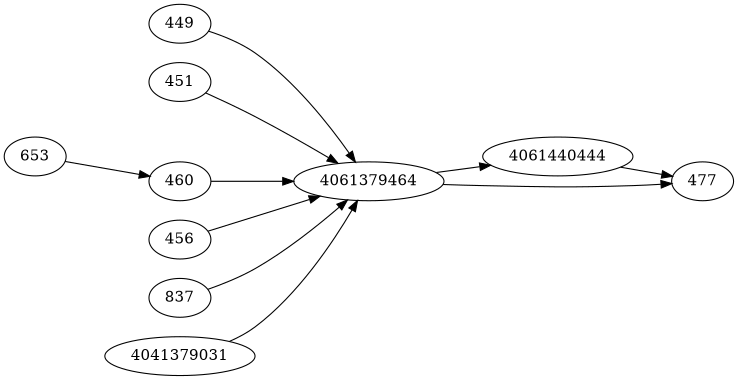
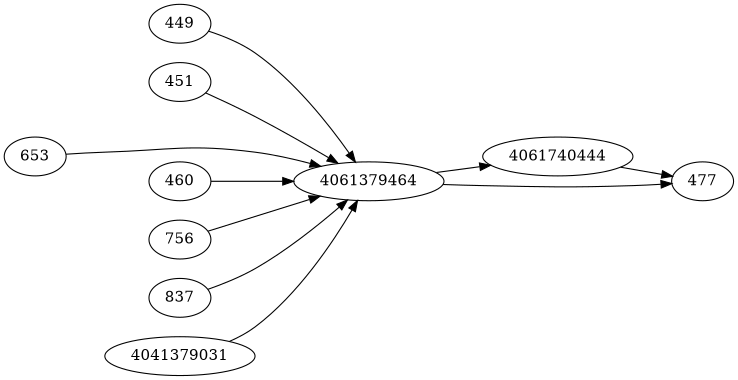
node "4061440444": label "4061440444" -> "4061740444"
edge "653" -> "460": now "653" -> "4061379464"
node "456": label "456" -> "756"
